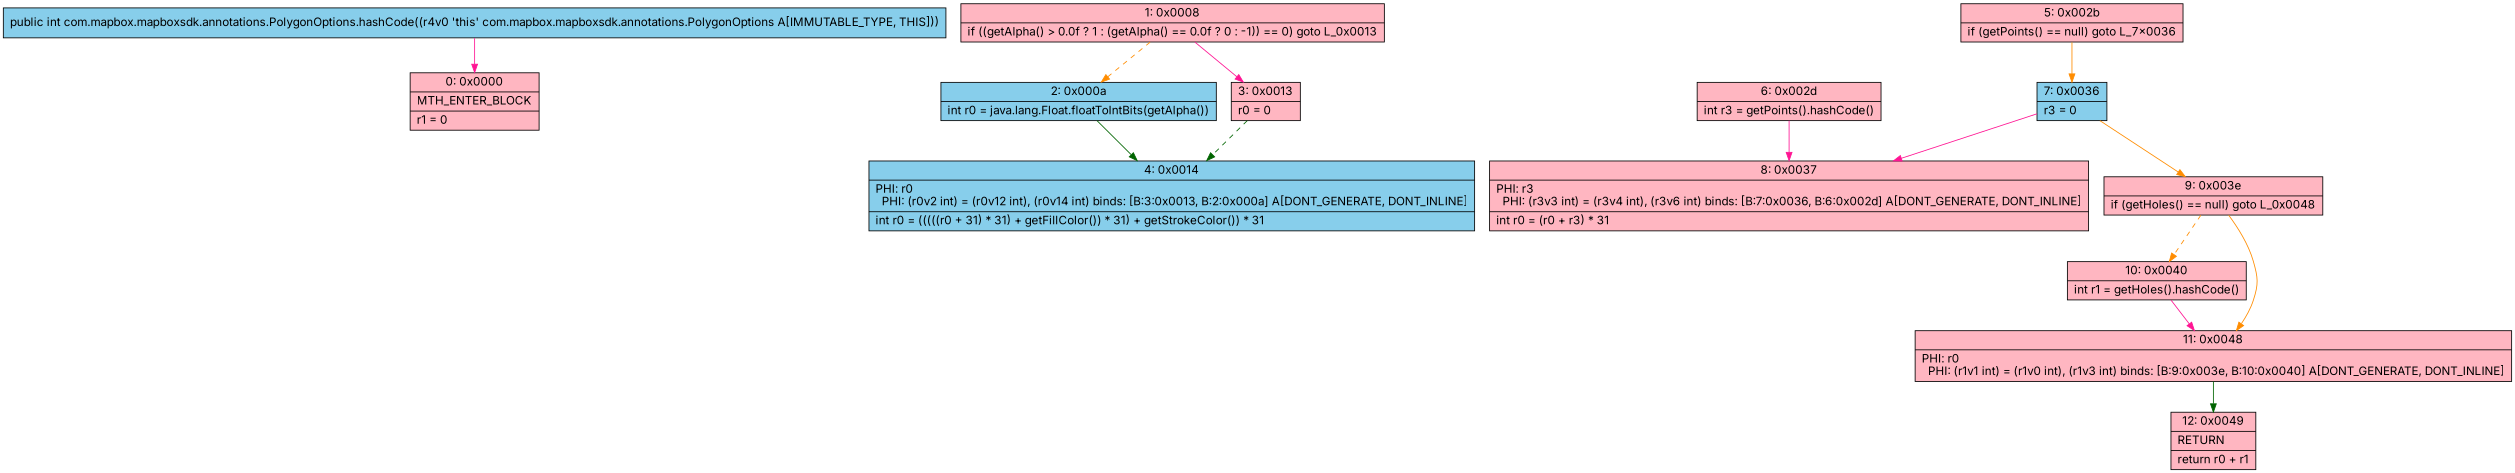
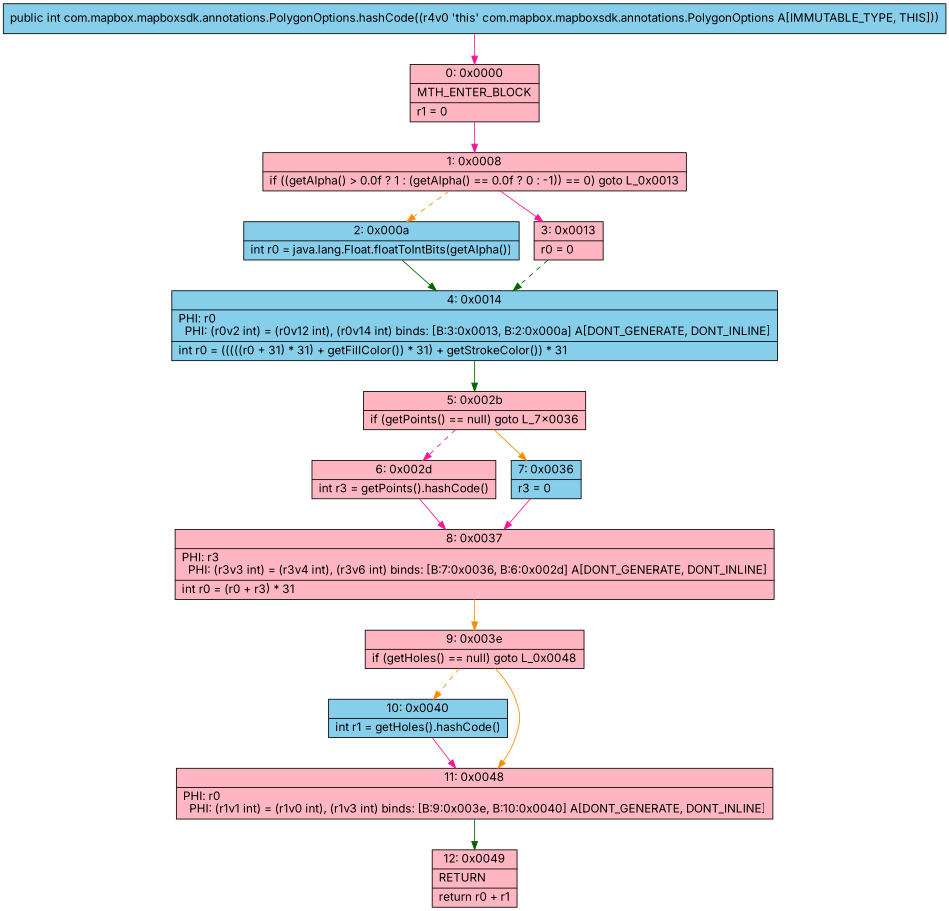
edge "0: 0x0000" -> "1: 0x0008": added
edge "7: 0x0036" -> "9: 0x003e": now "8: 0x0037" -> "9: 0x003e"
node "10: 0x0040": fillcolor lightpink -> skyblue
edge "4: 0x0014" -> "5: 0x002b": added
edge "5: 0x002b" -> "6: 0x002d": added
